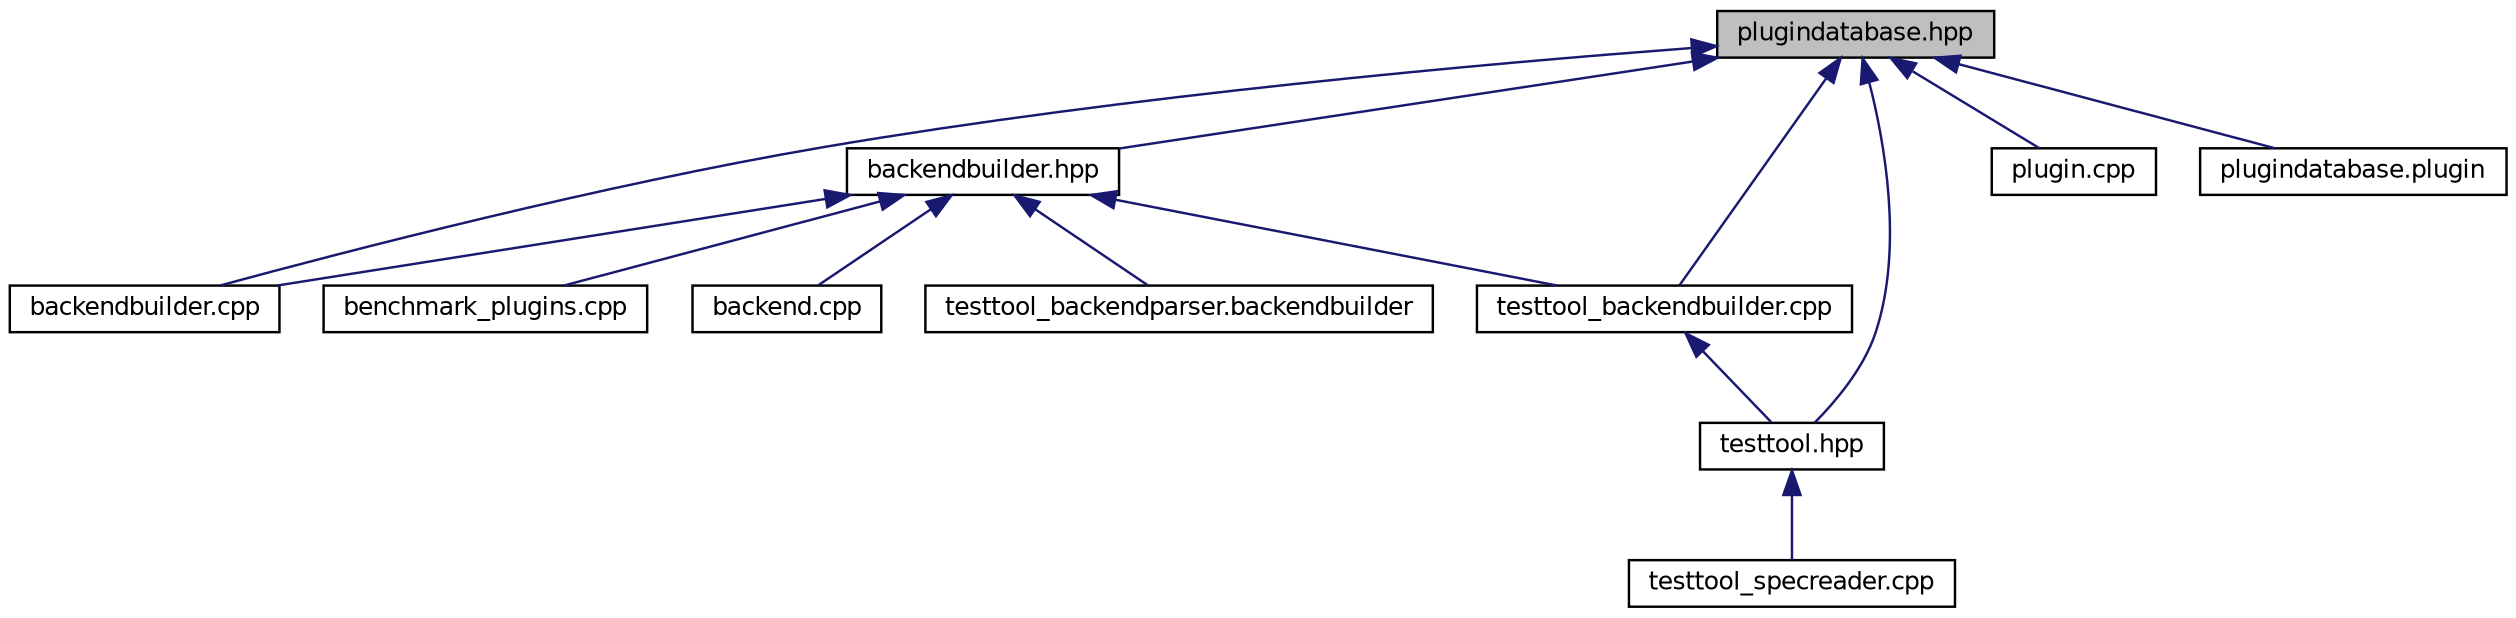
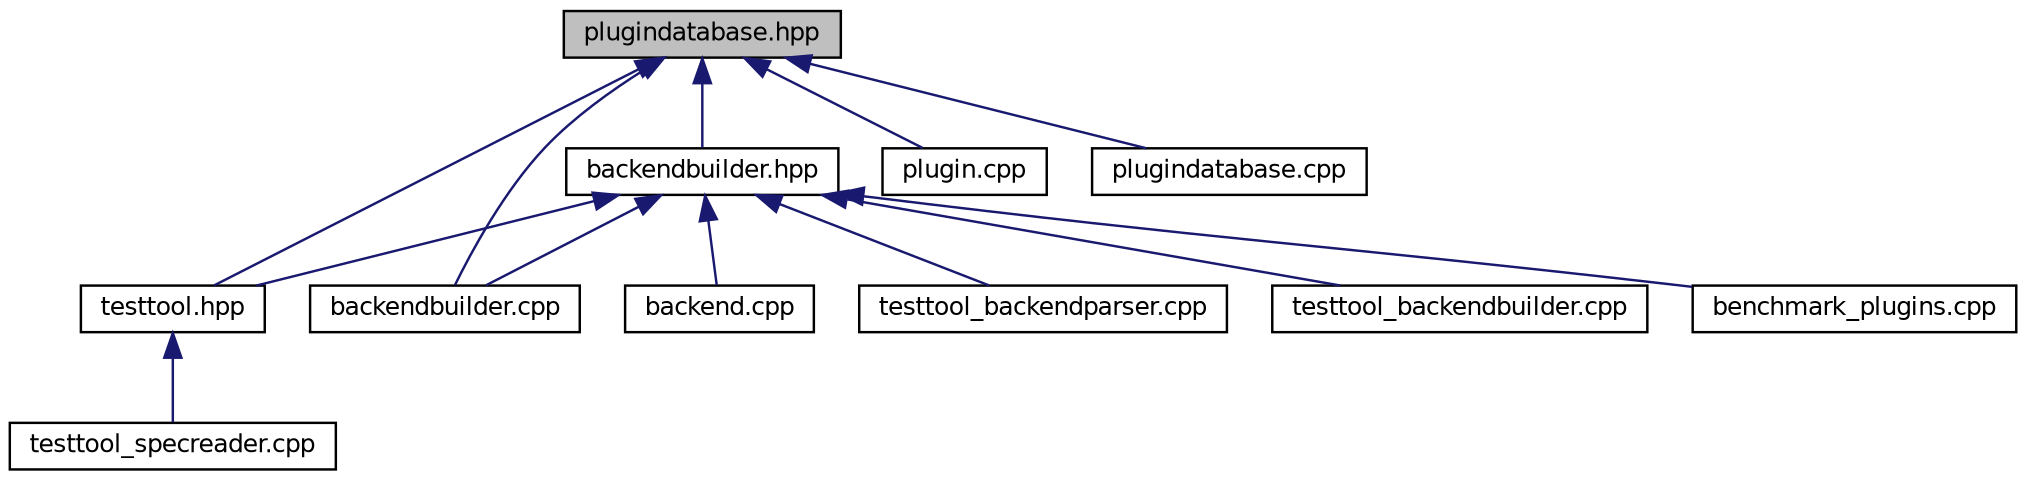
node "plugindatabase.plugin": label "plugindatabase.plugin" -> "plugindatabase.cpp"
edge "testtool_backendbuilder.cpp" -> "plugindatabase.hpp": removed
node "testtool_backendparser.backendbuilder": label "testtool_backendparser.backendbuilder" -> "testtool_backendparser.cpp"
edge "testtool.hpp" -> "testtool_backendbuilder.cpp": now "testtool.hpp" -> "backendbuilder.hpp"
